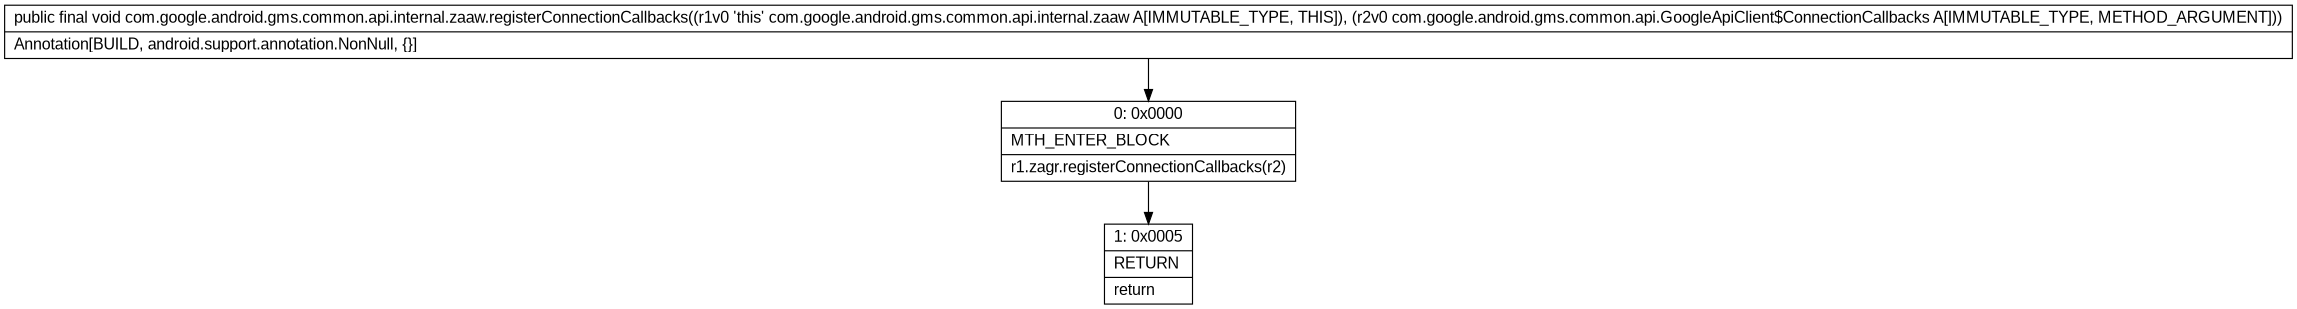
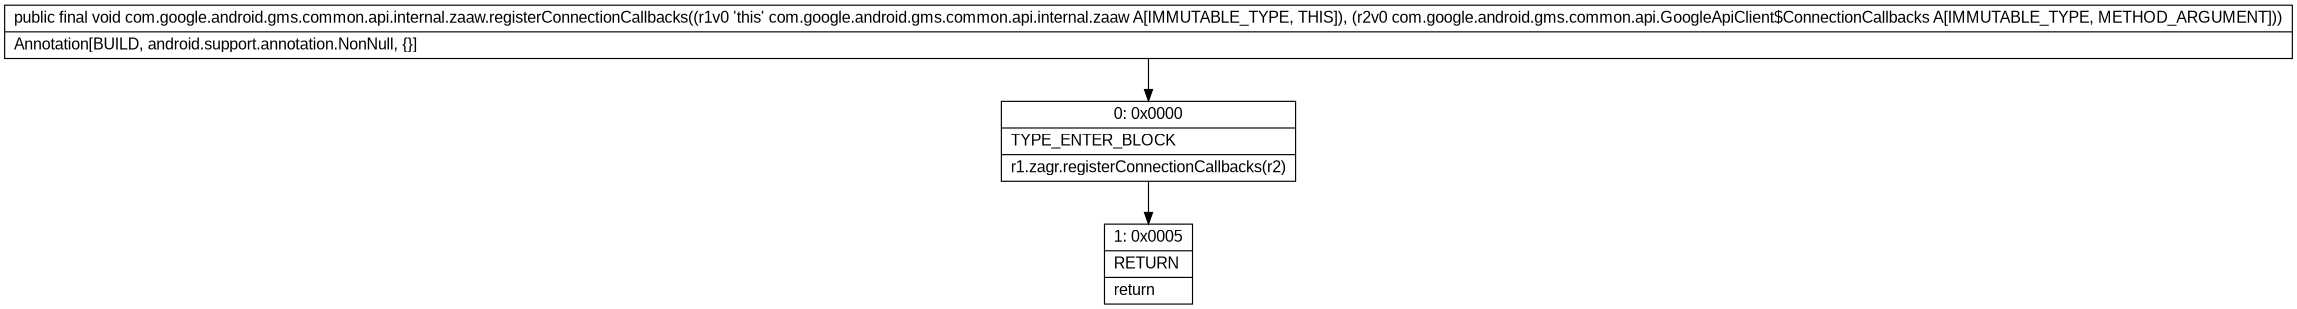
node "0: 0x0000": text "MTH_ENTER_BLOCK" -> "TYPE_ENTER_BLOCK"
